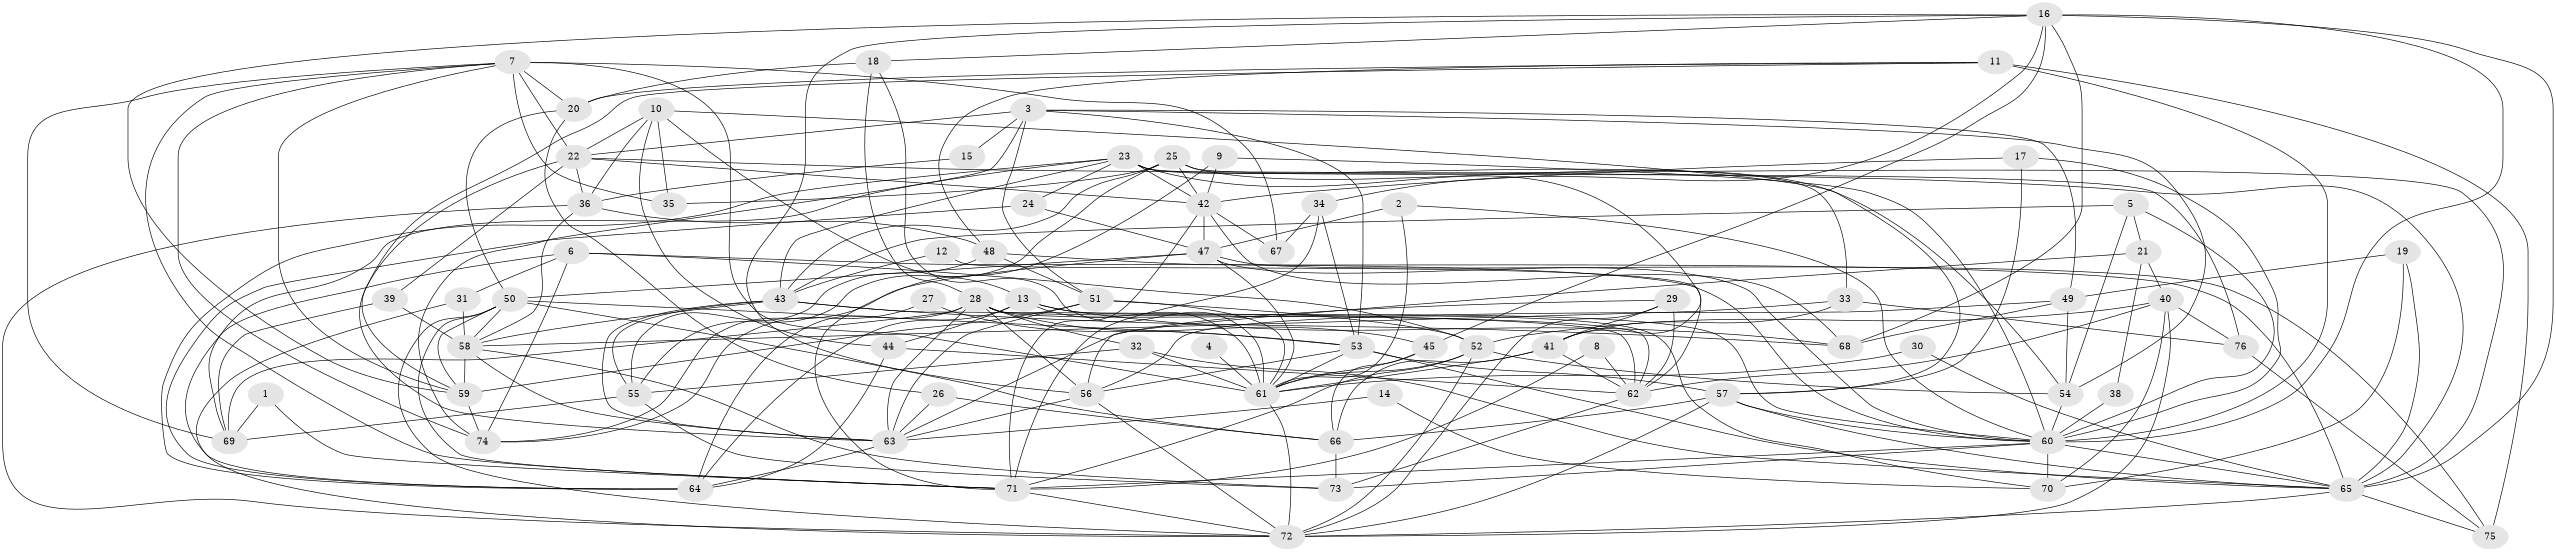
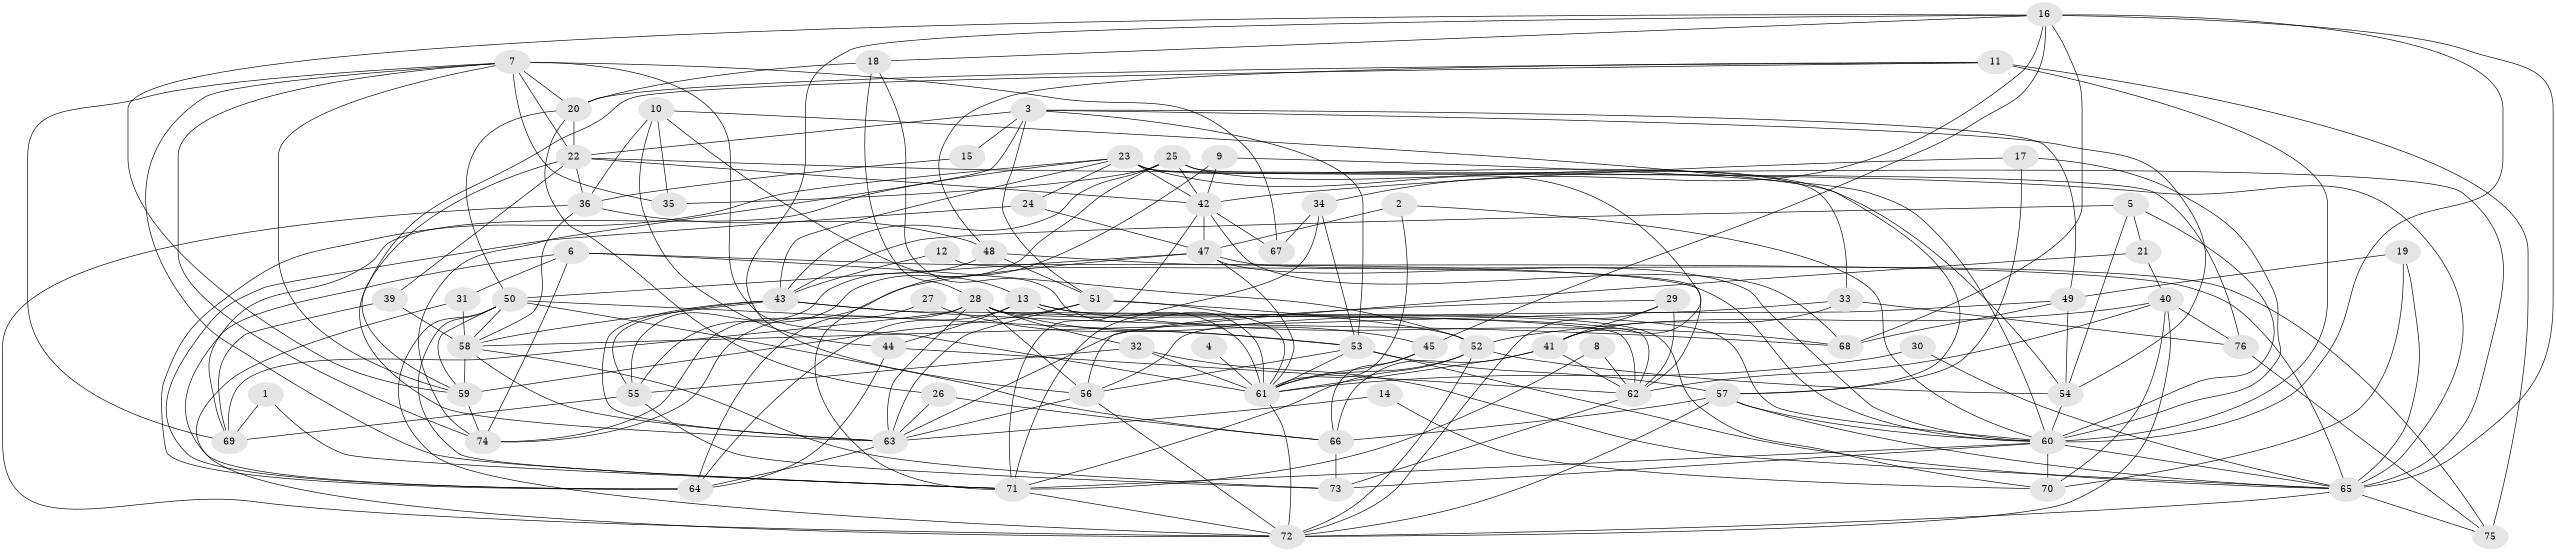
edge "10" -- "22": now "20" -- "22"
node "38": removed
